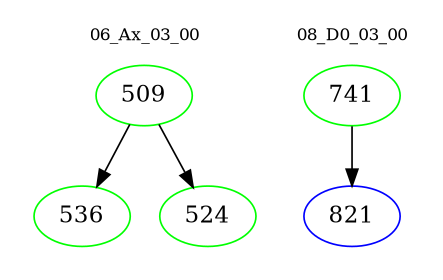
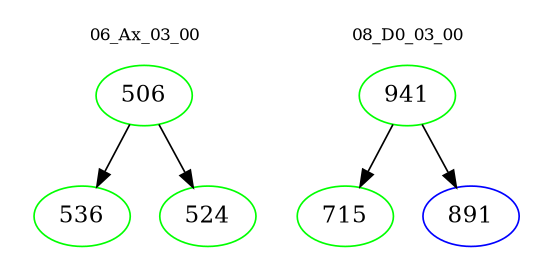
node "509": label "509" -> "506"
node "741": label "741" -> "941"
node "715": added
node "821": label "821" -> "891"
